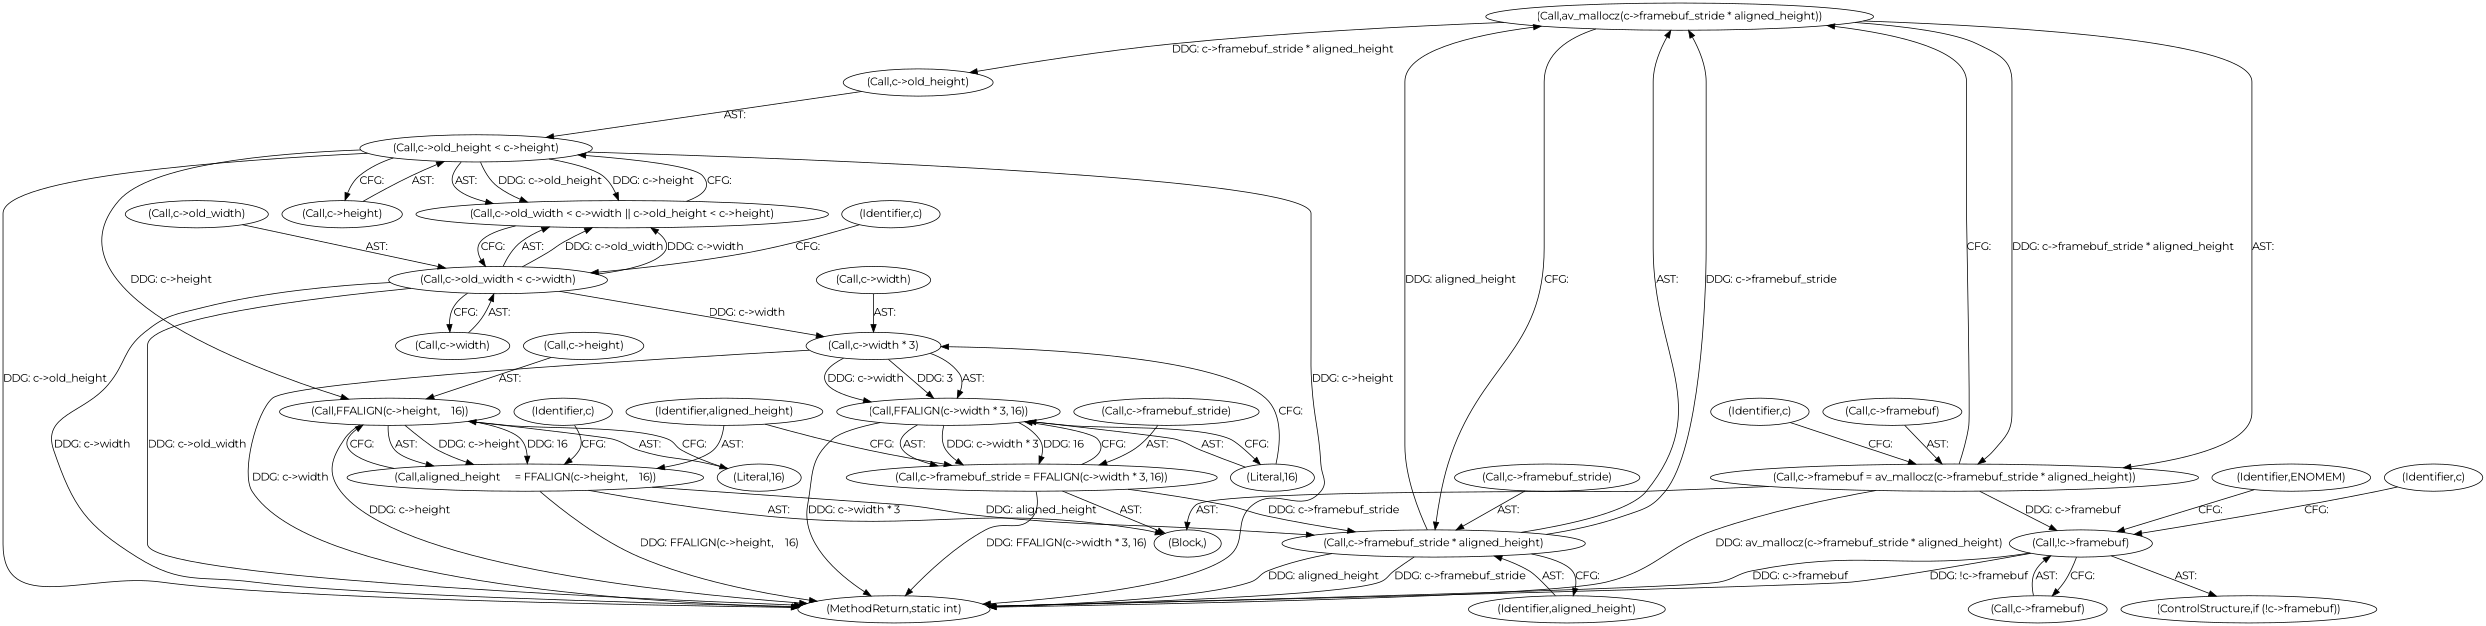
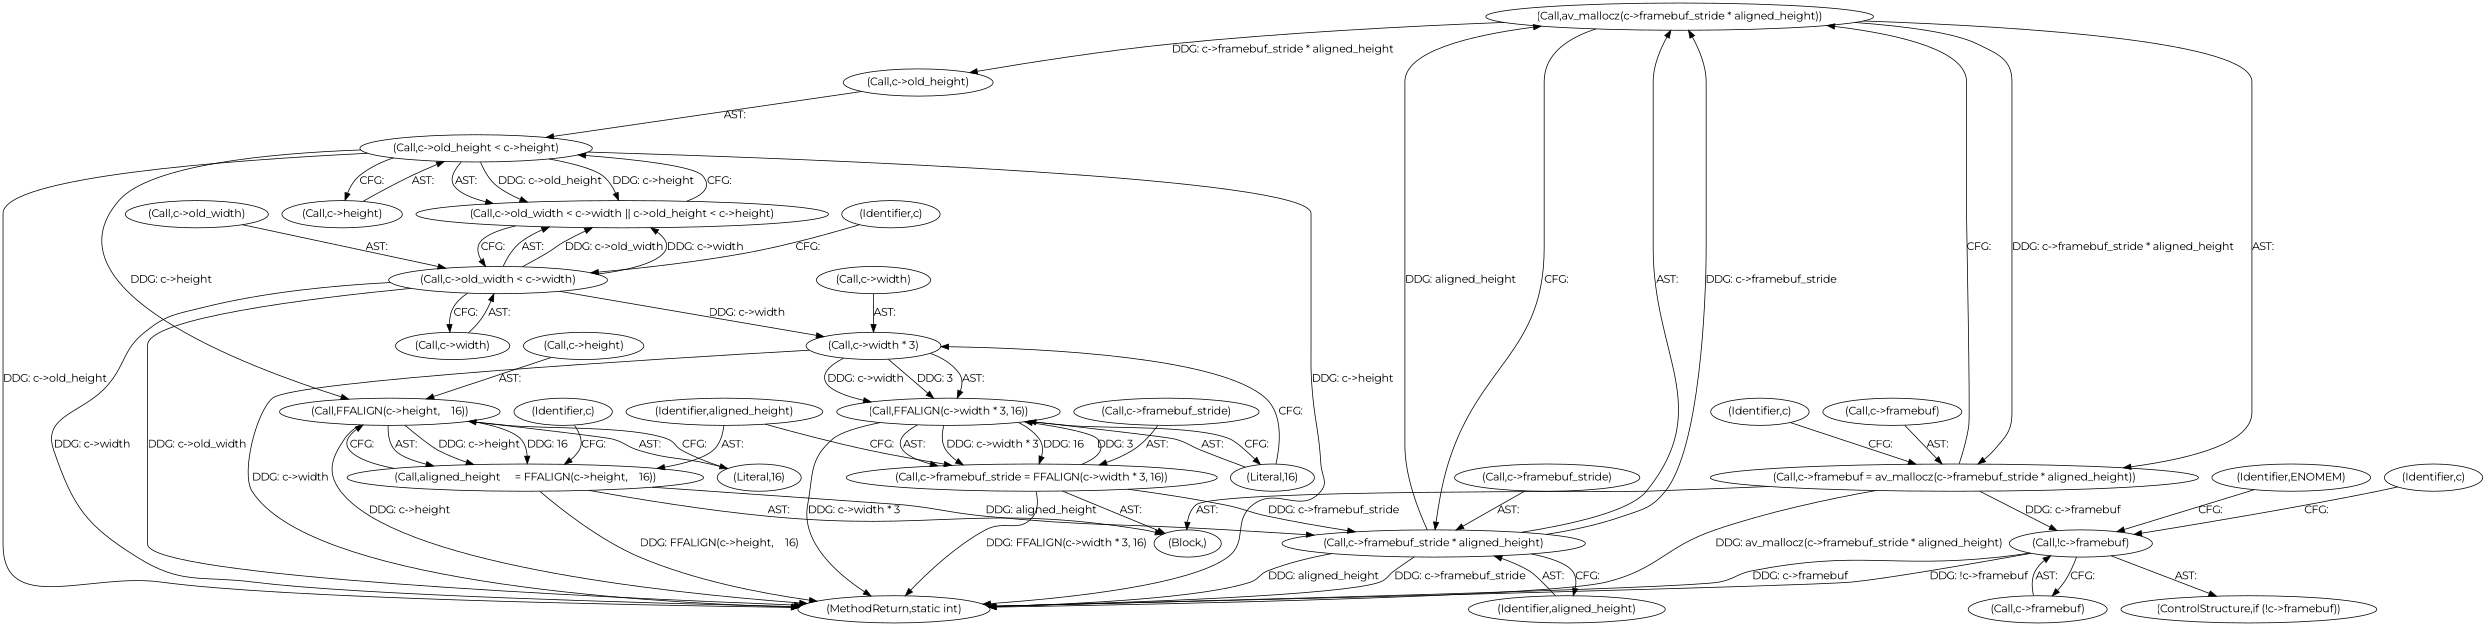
edge "(Call,c->framebuf_stride = FFALIGN(c->width * 3, 16))" -> "(Call,FFALIGN(c->width * 3, 16))": label "CFG: " -> "DDG: 3"
